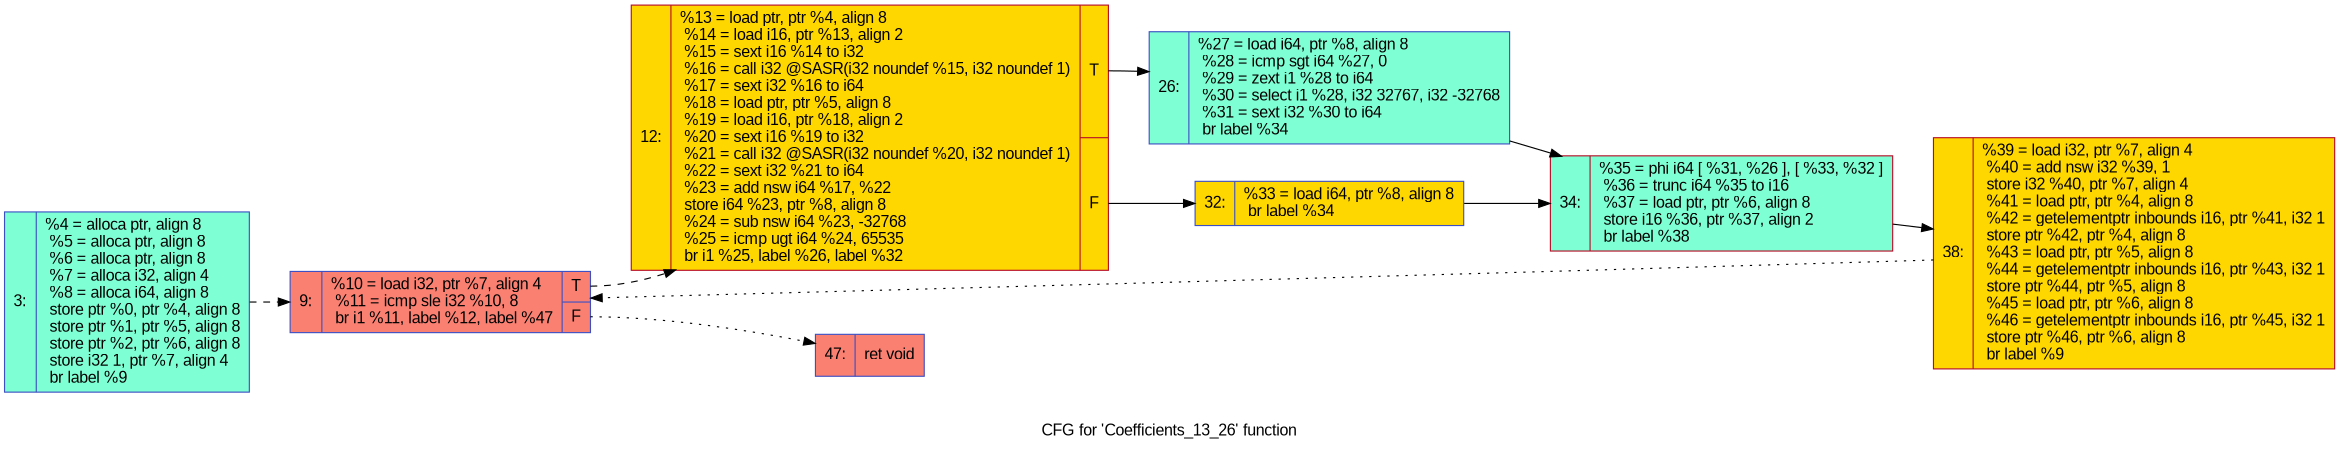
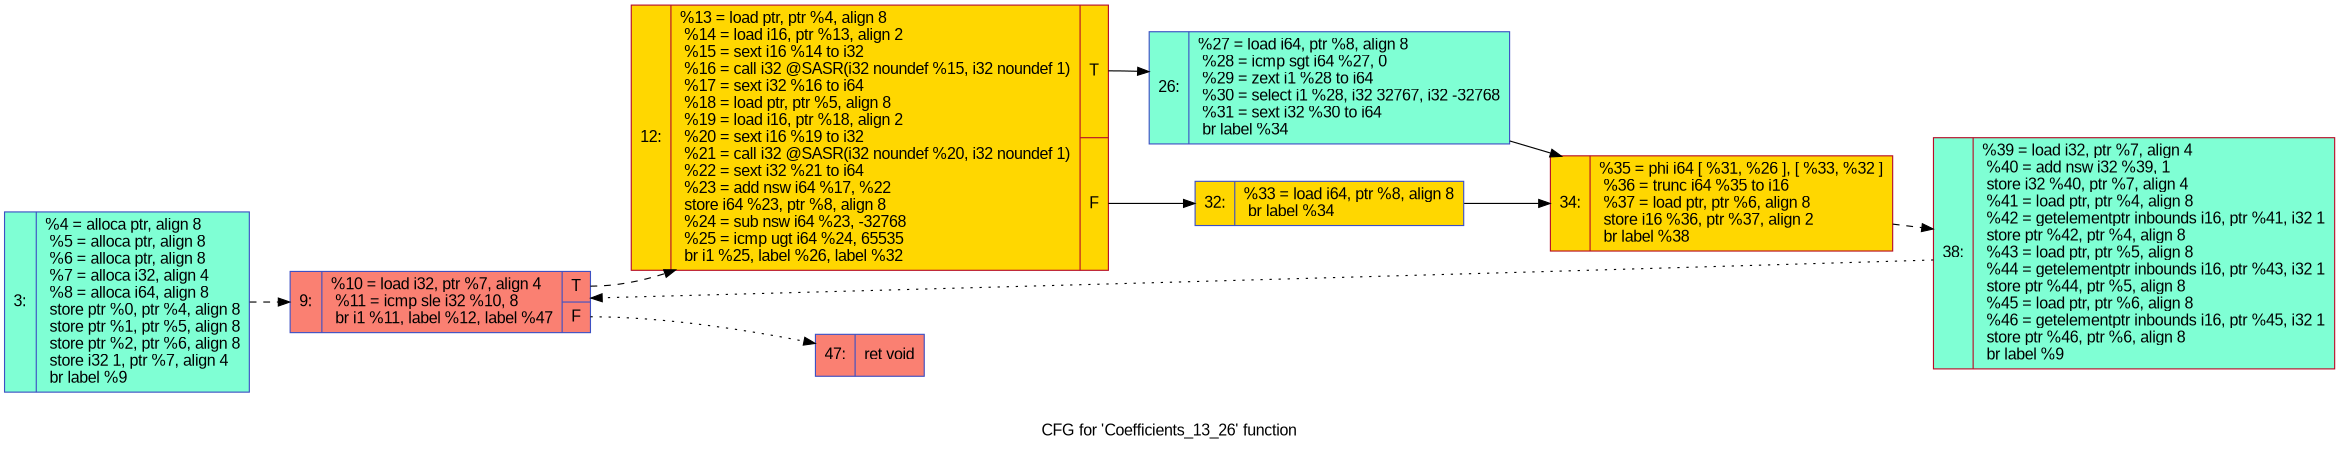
node "34:": fillcolor aquamarine -> gold
edge "34:" -> "38:": style solid -> dashed
node "38:": fillcolor gold -> aquamarine
